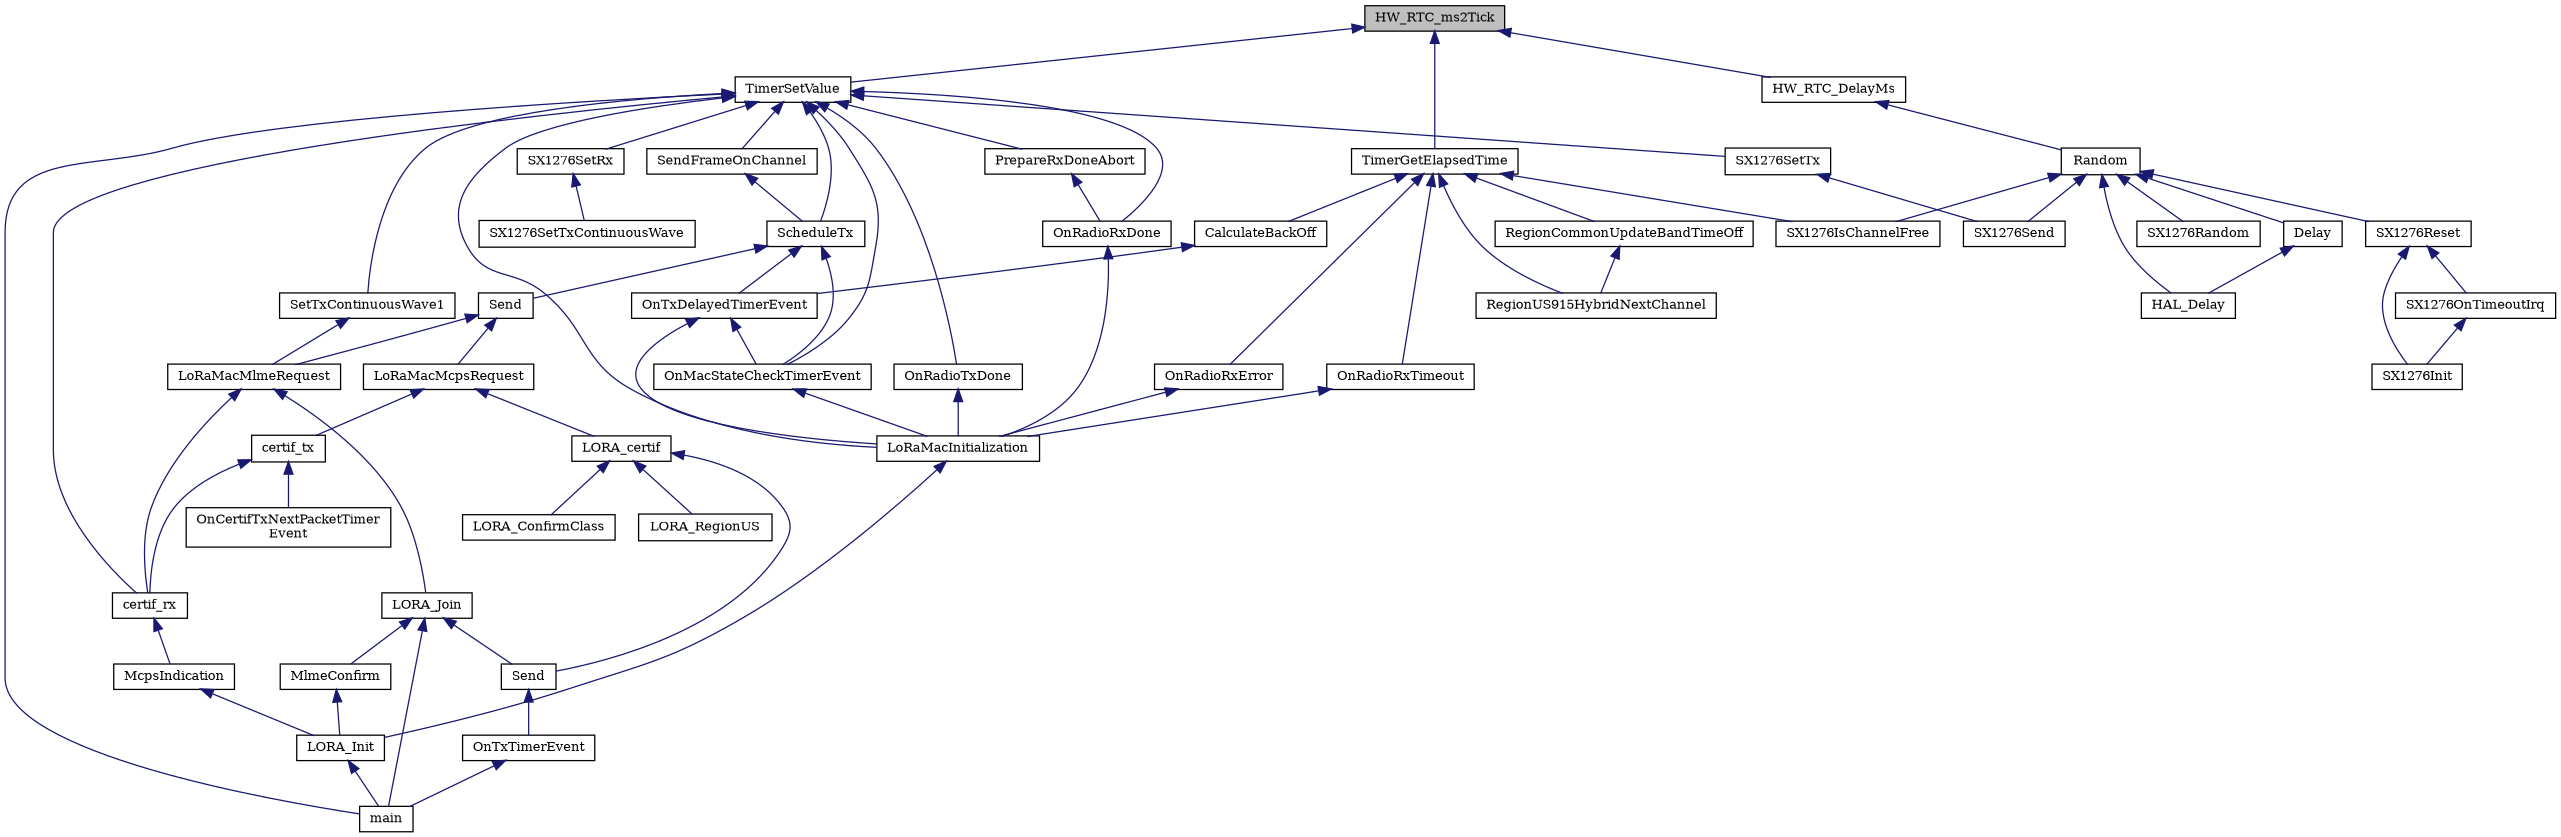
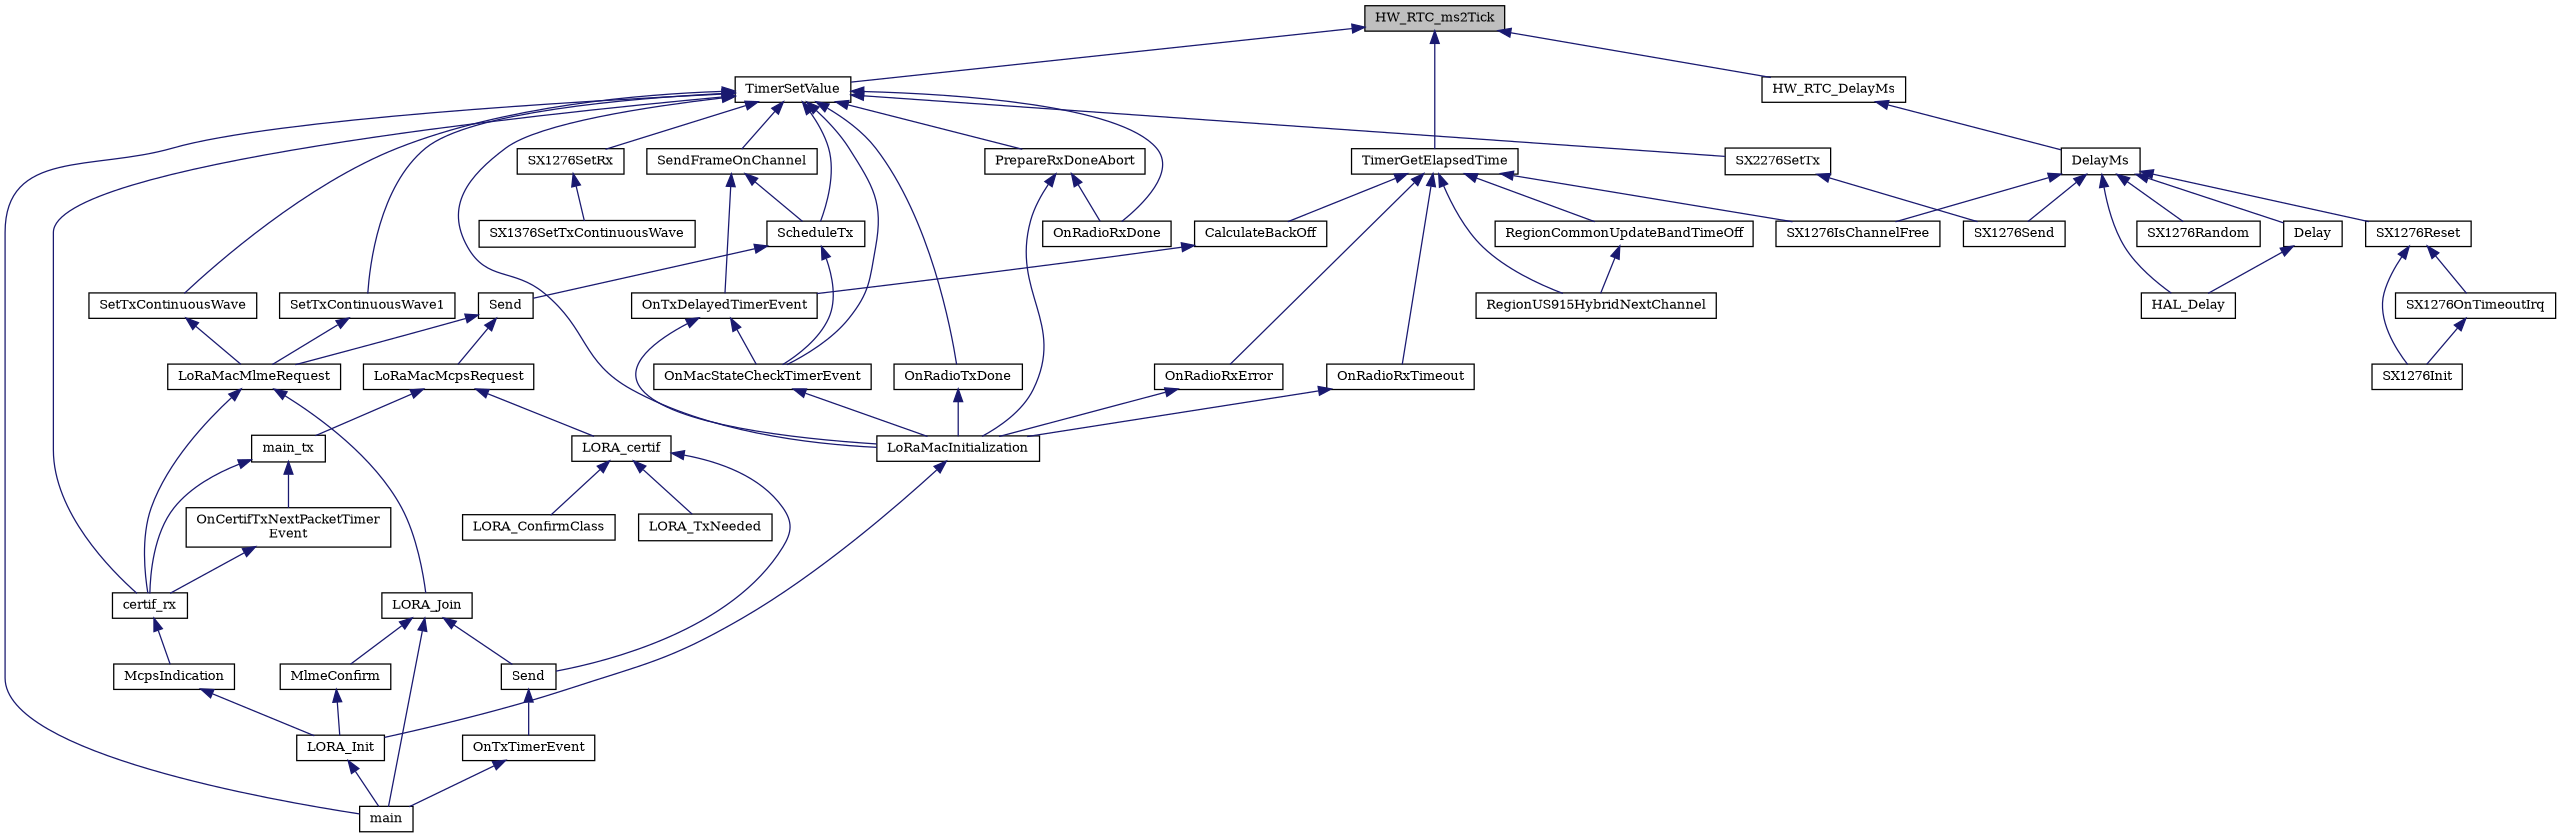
node "SX1276SetTx": label "SX1276SetTx" -> "SX2276SetTx"
node "Random": label "Random" -> "DelayMs"
node "SX1276SetTxContinuousWave": label "SX1276SetTxContinuousWave" -> "SX1376SetTxContinuousWave"
edge "OnTxDelayedTimerEvent" -> "ScheduleTx": now "OnTxDelayedTimerEvent" -> "SendFrameOnChannel"
node "SetTxContinuousWave": added
edge "LoRaMacInitialization" -> "OnRadioRxDone": now "LoRaMacInitialization" -> "PrepareRxDoneAbort"
node "certif_tx": label "certif_tx" -> "main_tx"
node "LORA_RegionUS": label "LORA_RegionUS" -> "LORA_TxNeeded"
edge "certif_rx" -> "OnCertifTxNextPacketTimer Event": added
